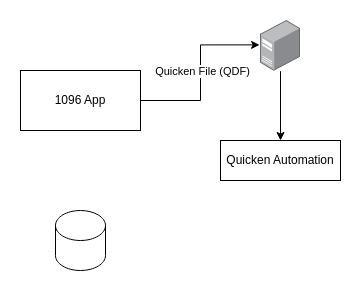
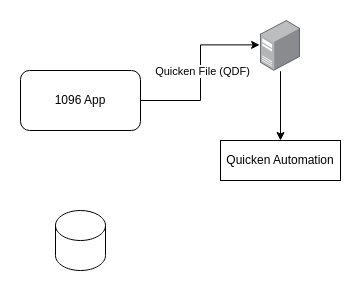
node "1096 App": shape rectangle -> rounded rectangle
